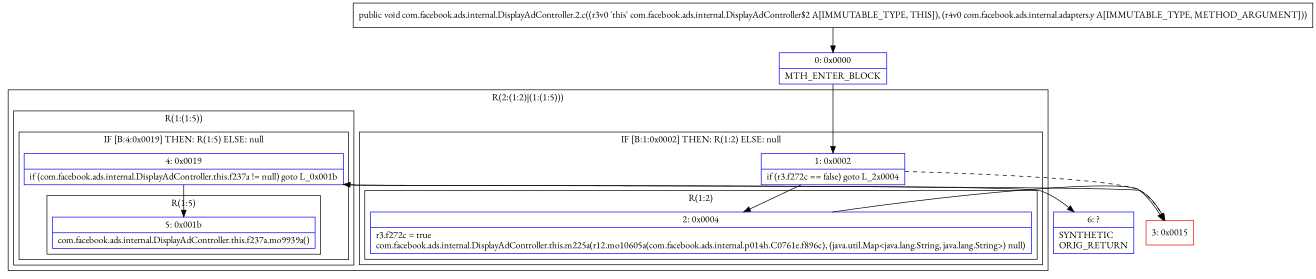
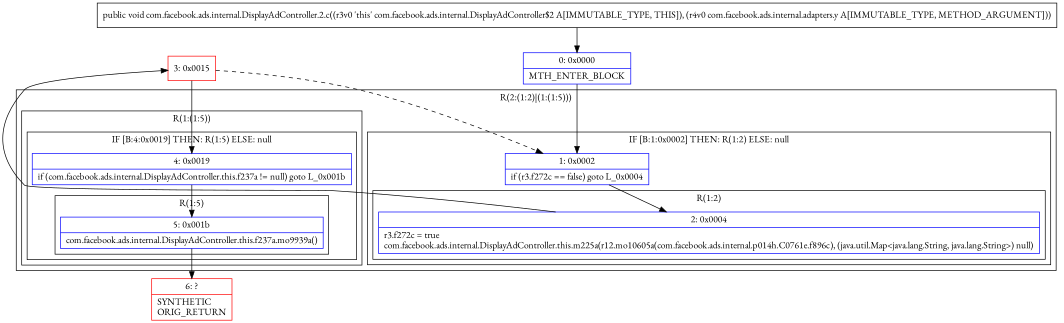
node "1: 0x0002": text "if (r3.f272c == false) goto L_2x0004" -> "if (r3.f272c == false) goto L_0x0004"
edge "1: 0x0002" -> "3: 0x0015": reversed
edge "4: 0x0019" -> "6: ?": now "5: 0x001b" -> "6: ?"
node "6: ?": color blue -> red
